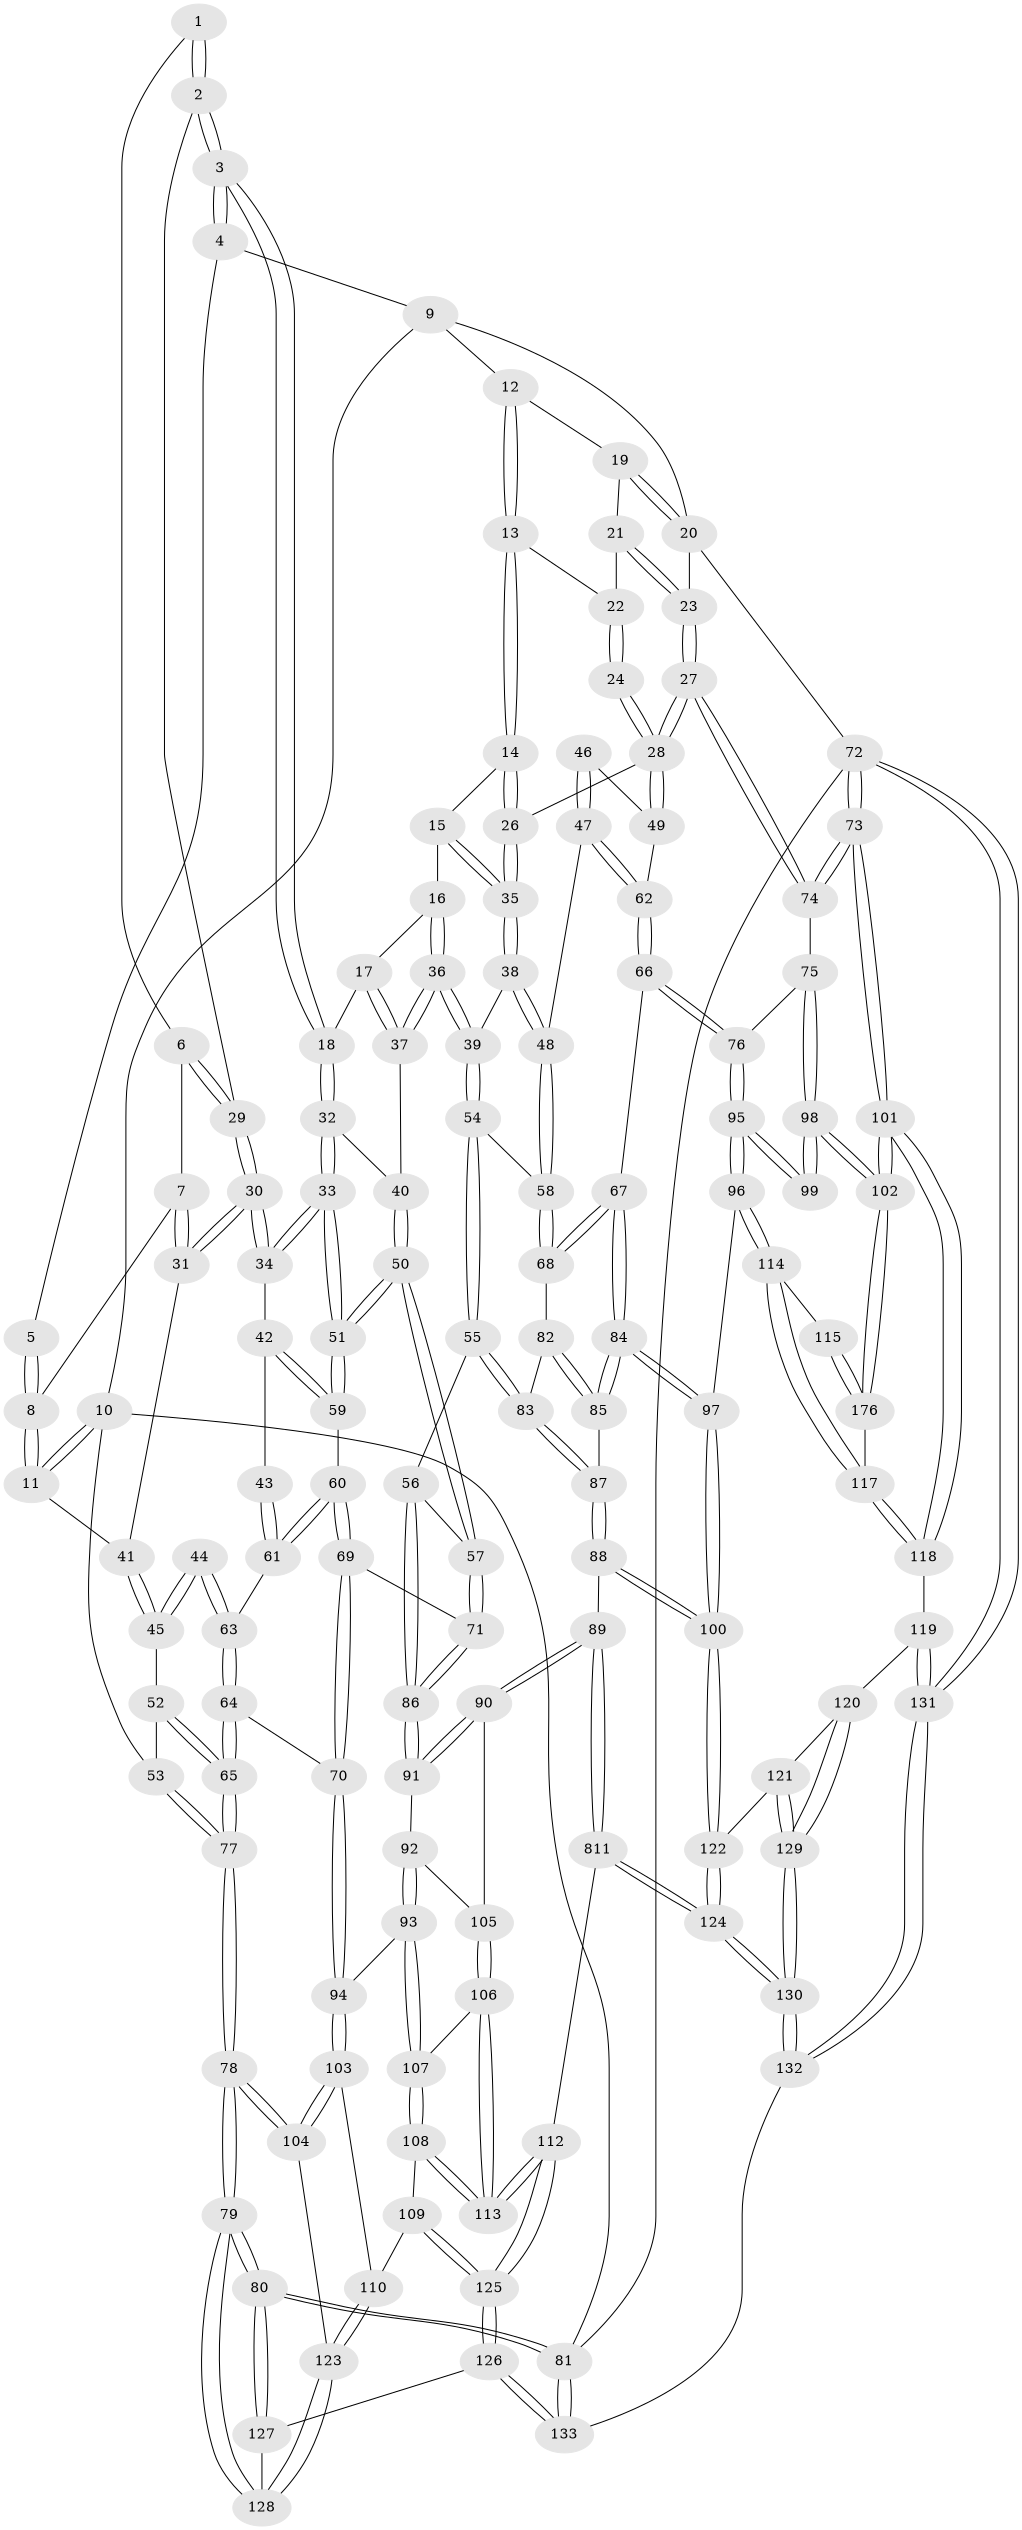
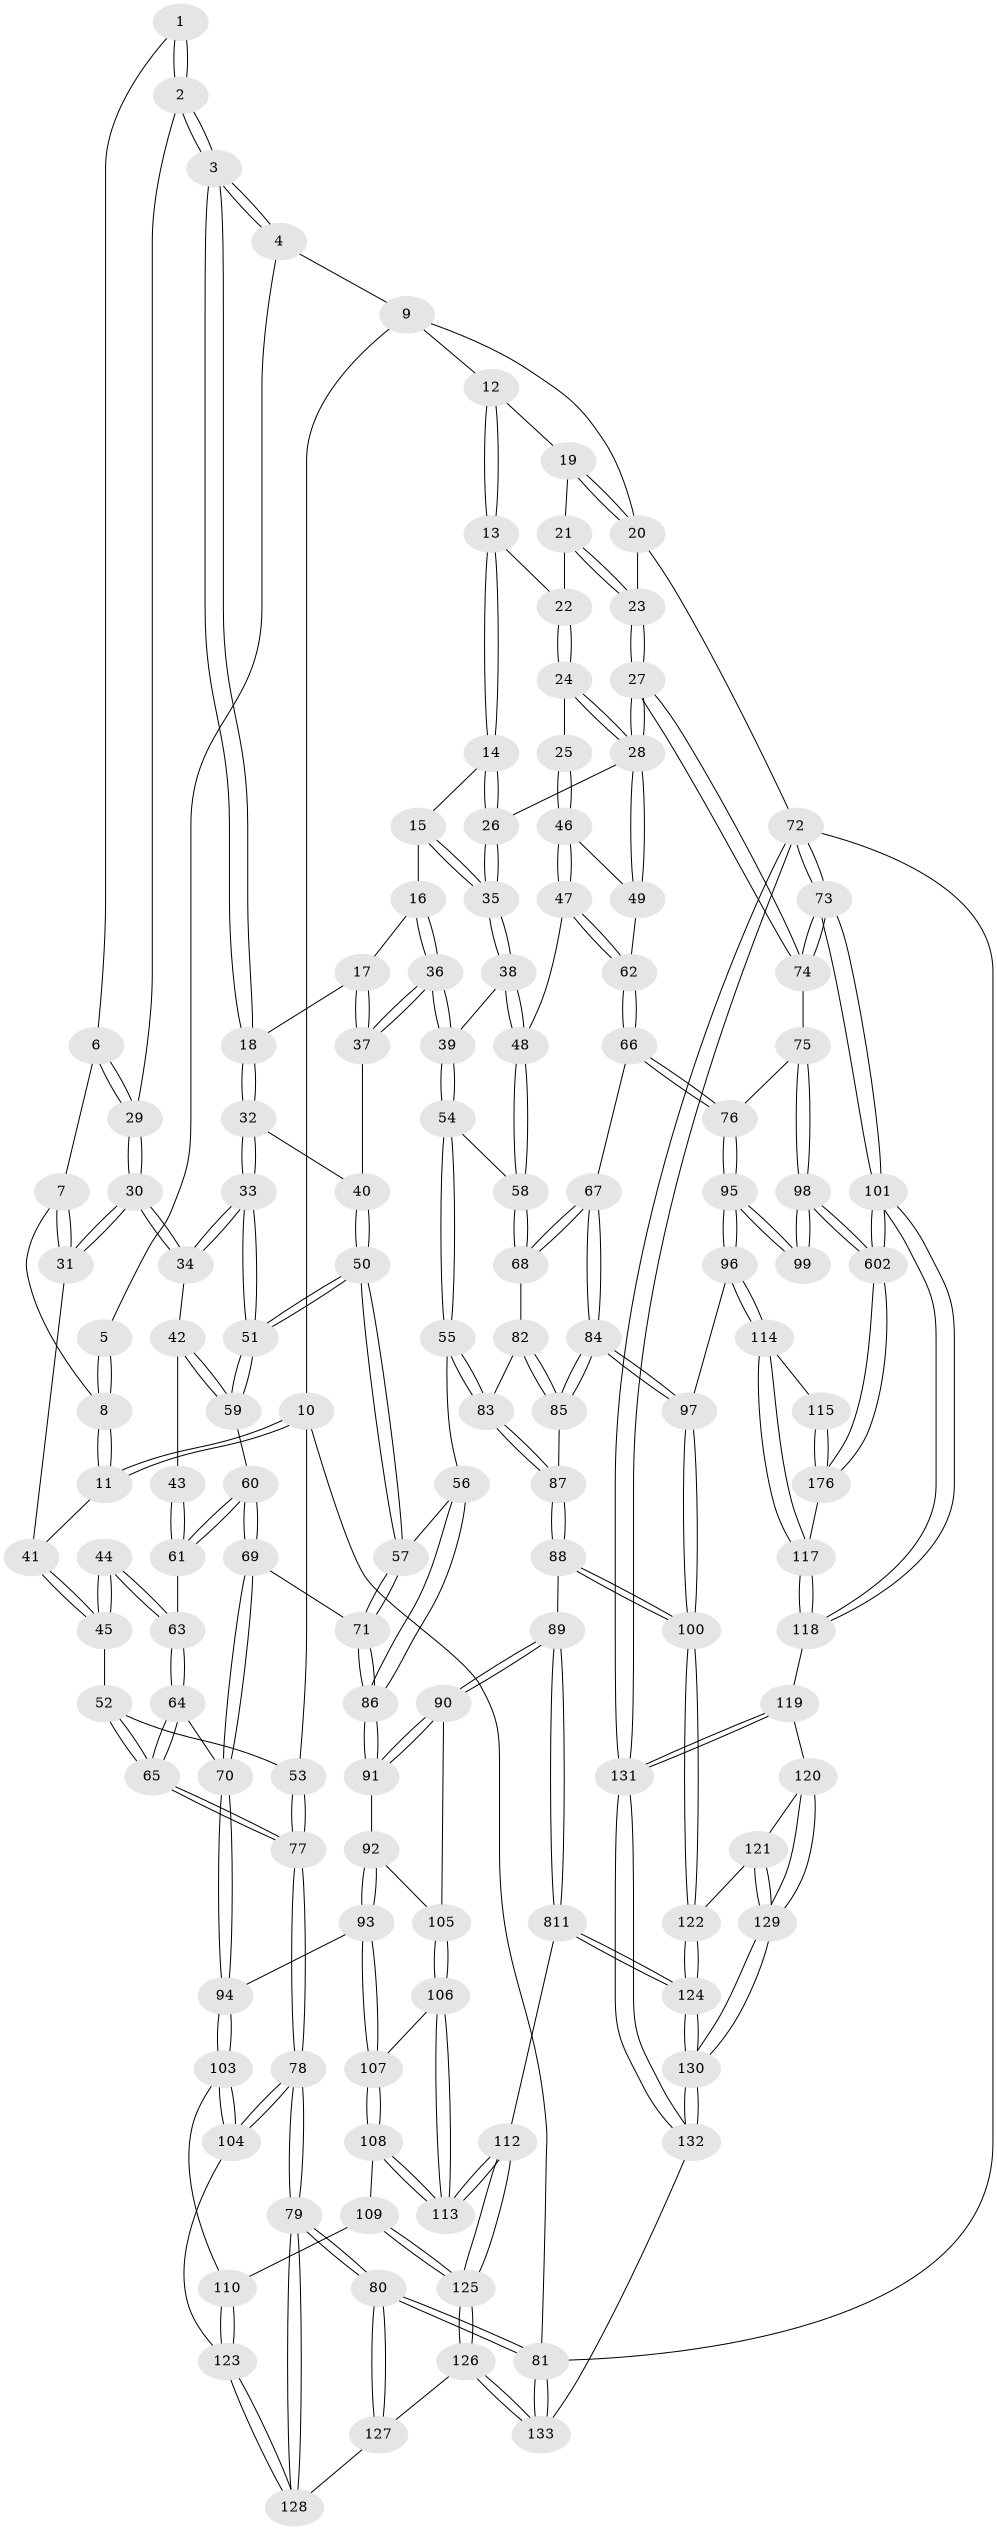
node "25": added
node "102": label "102" -> "602"
